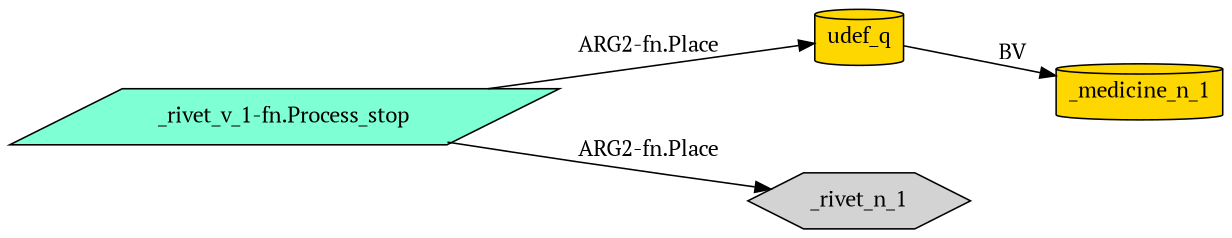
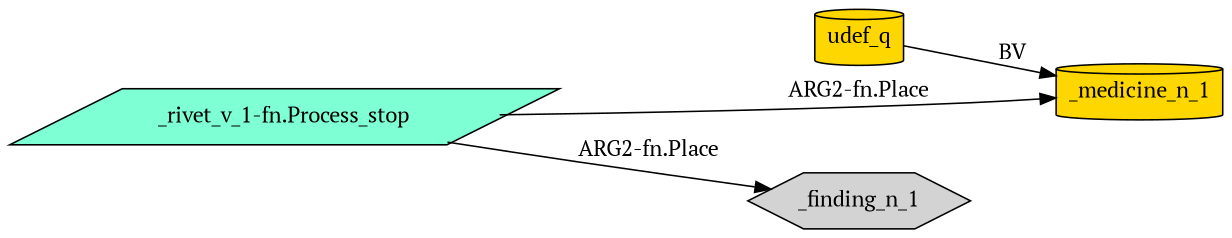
edge "_rivet_v_1-fn.Process_stop" -> "udef_q": now "_rivet_v_1-fn.Process_stop" -> "_medicine_n_1"
node "_rivet_n_1": label "_rivet_n_1" -> "_finding_n_1"
